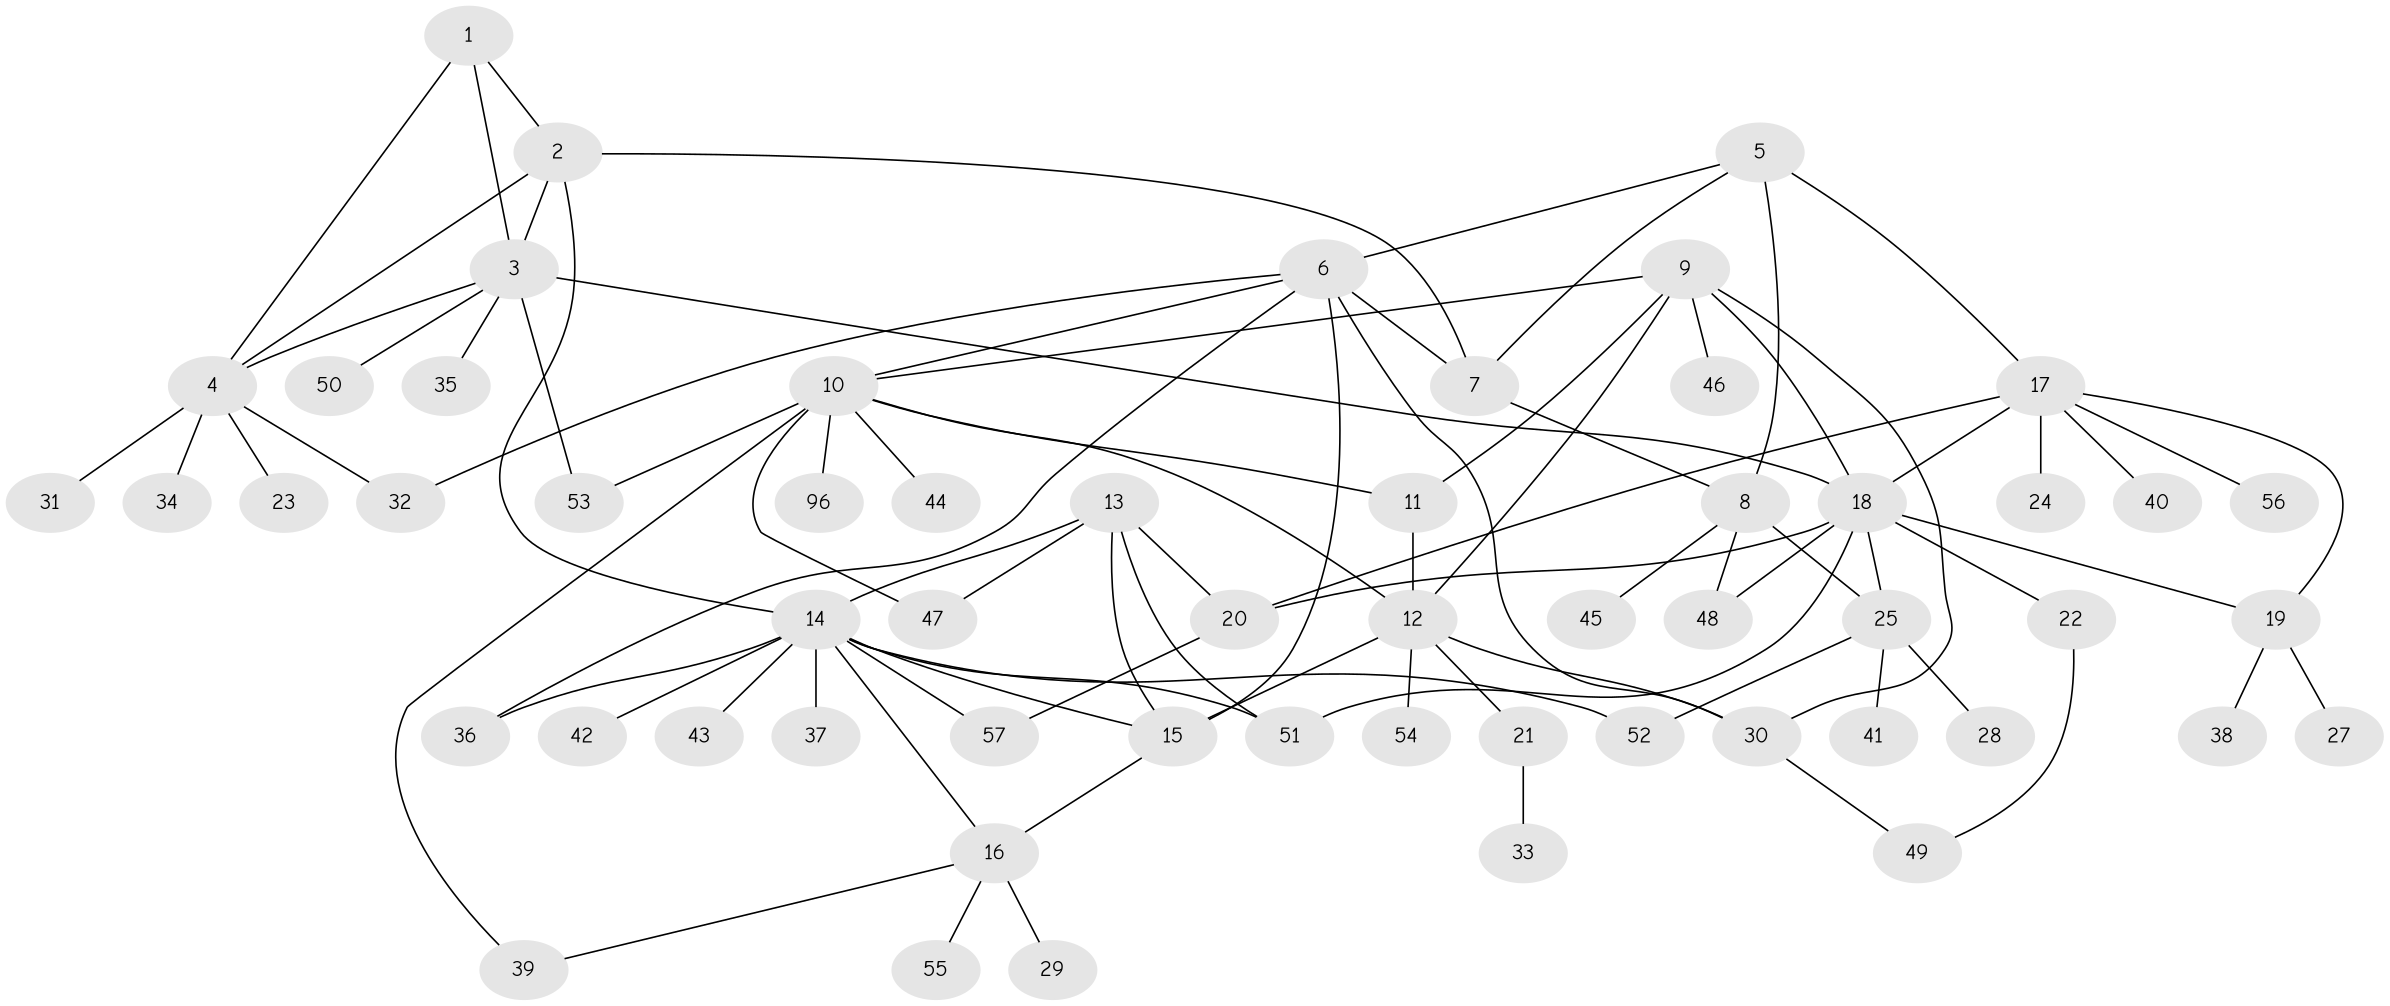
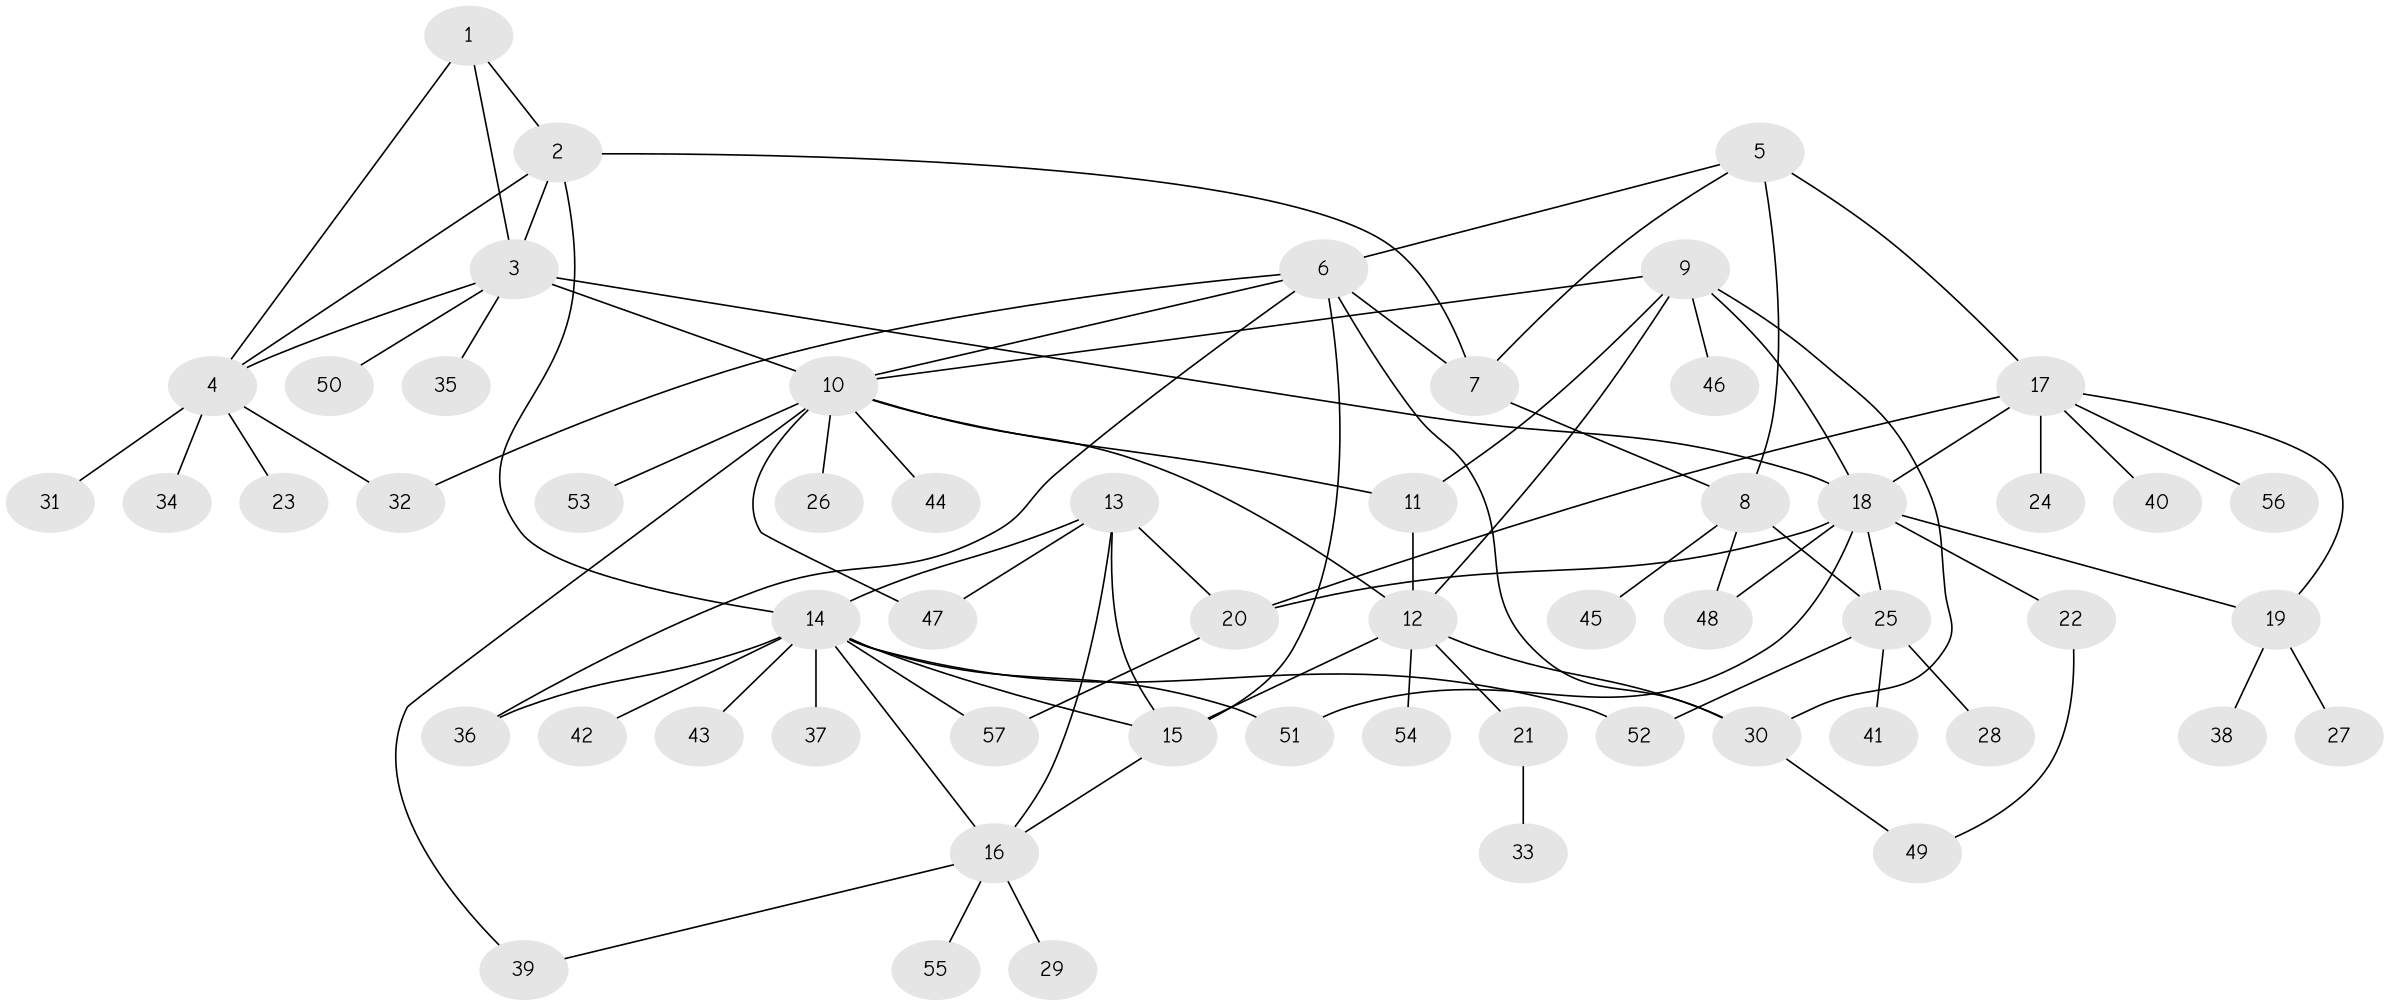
edge "3" -- "53": now "3" -- "10"
node "96": label "96" -> "26"
edge "13" -- "51": now "13" -- "16"
